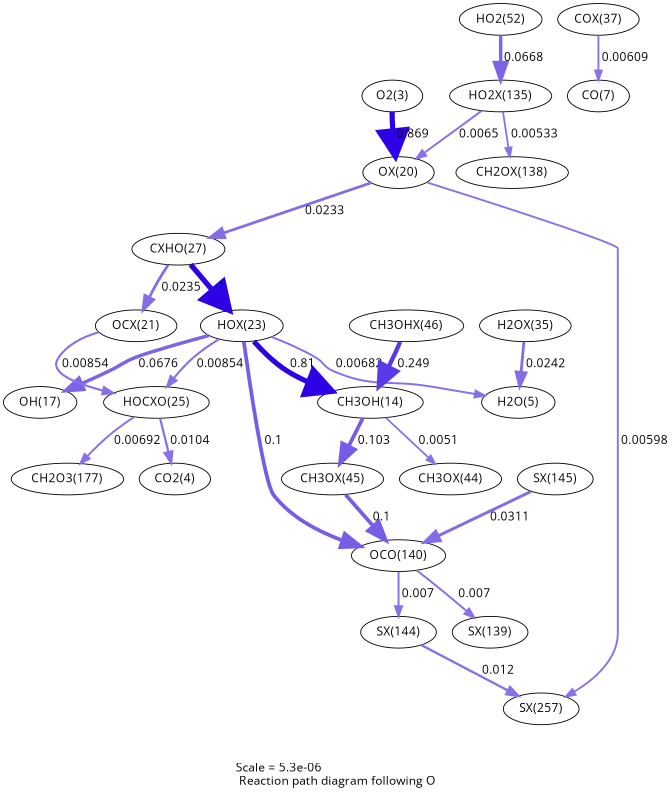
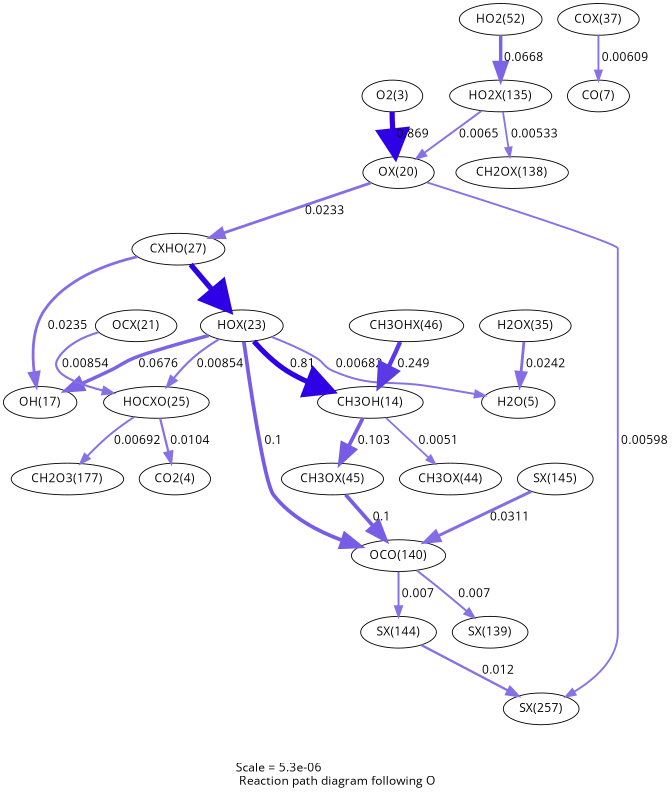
edge "CXHO(27)" -> "OCX(21)": now "CXHO(27)" -> "OH(17)"
